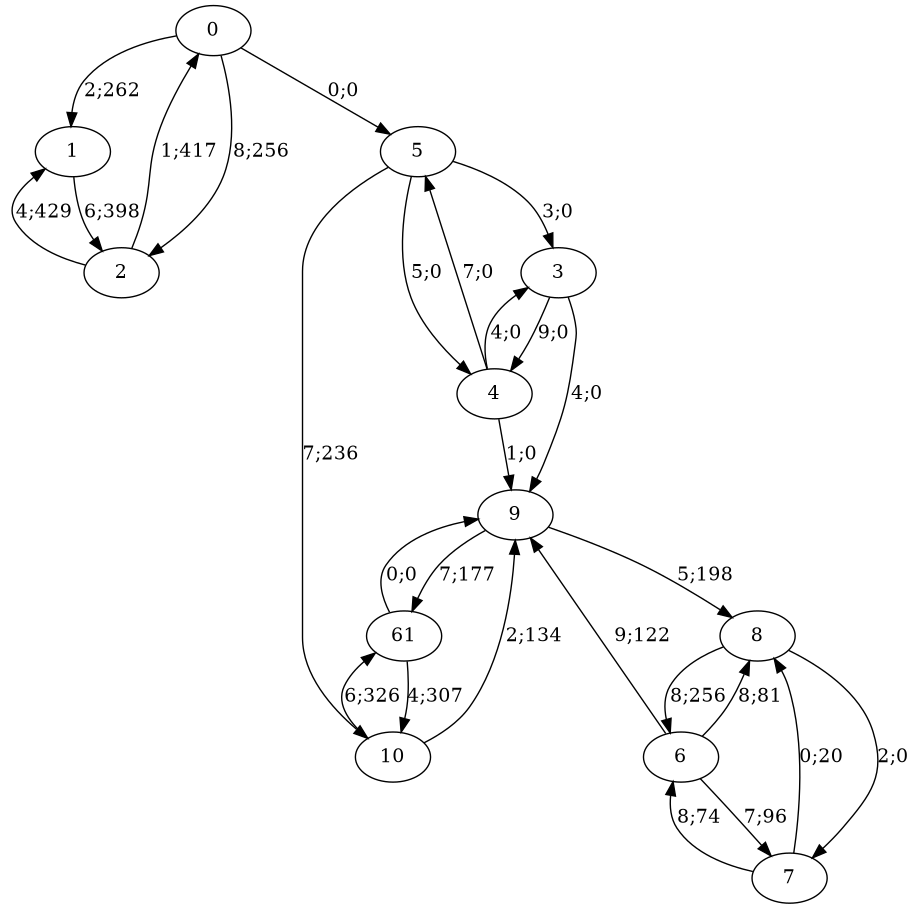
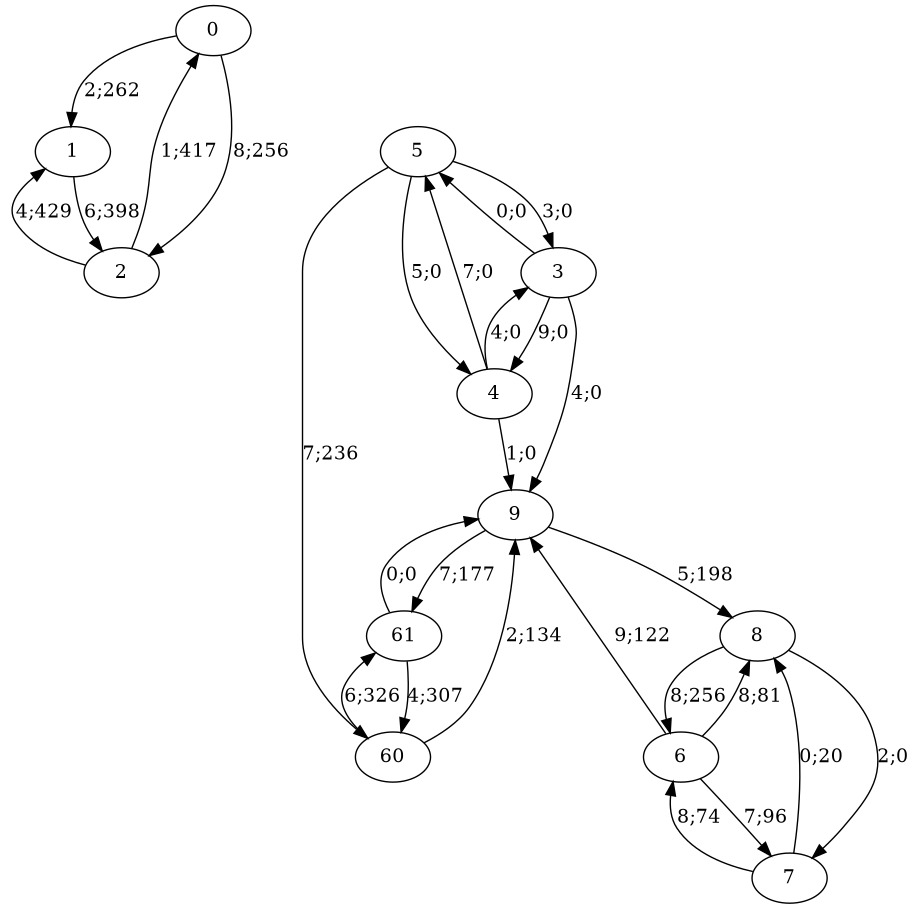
edge "0" -> "5": now "3" -> "5"
node "10": label "10" -> "60"
